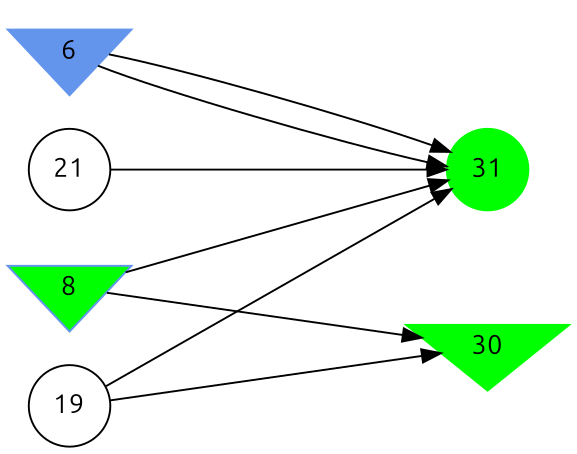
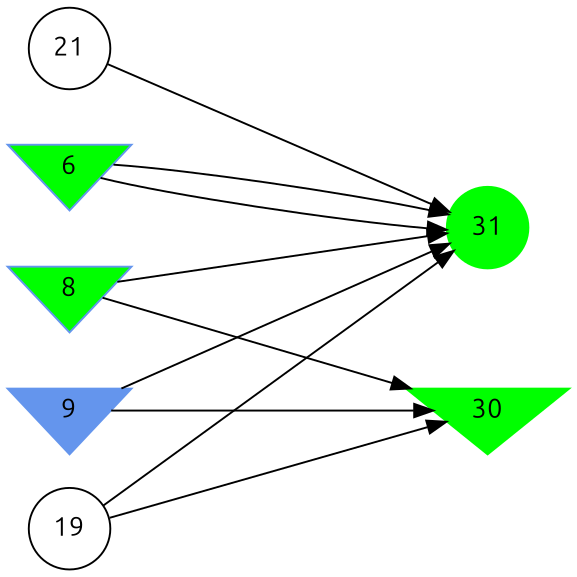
node "6": fillcolor cornflowerblue -> green
node "9": added
